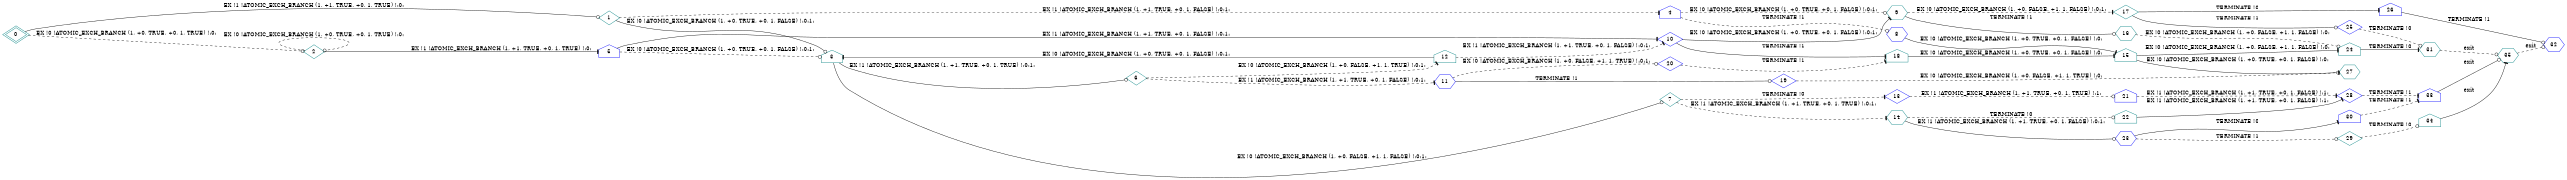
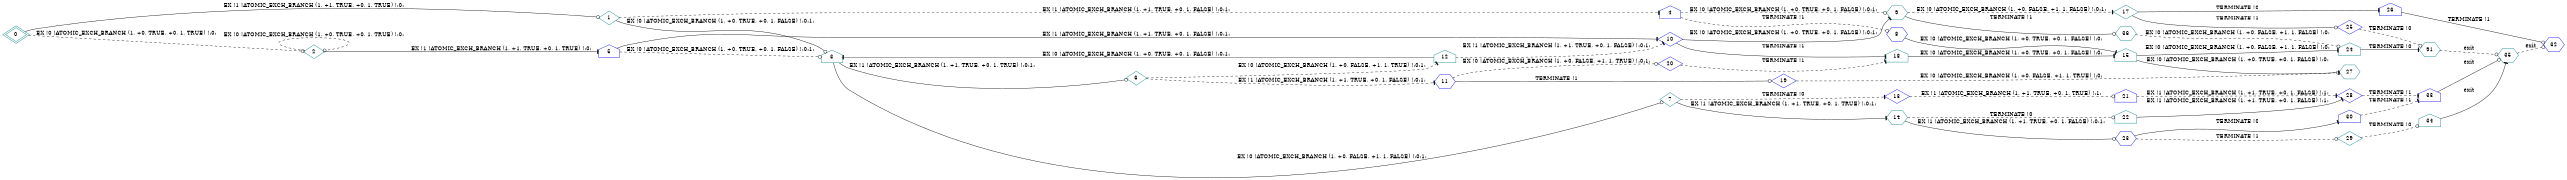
node "16": label "16" -> "36"
node "31": label "31" -> "91"
edge "7" -> "14": style dashed -> solid
